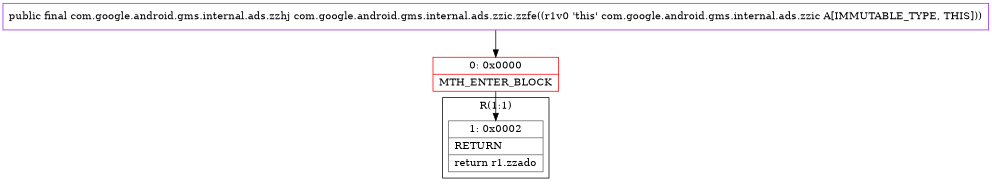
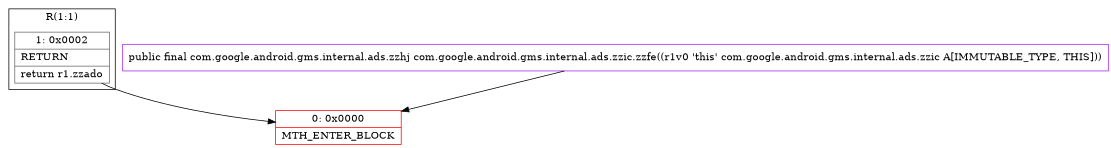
edge "0: 0x0000" -> "1: 0x0002": reversed
